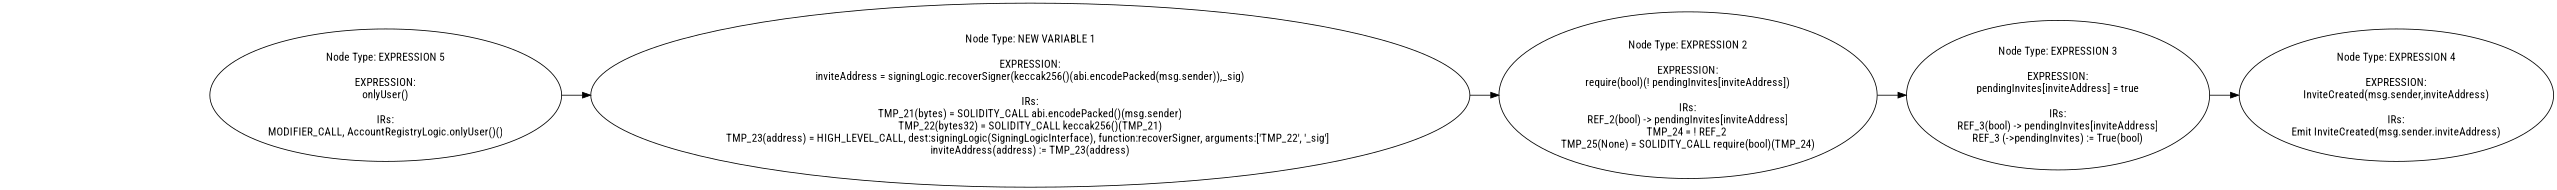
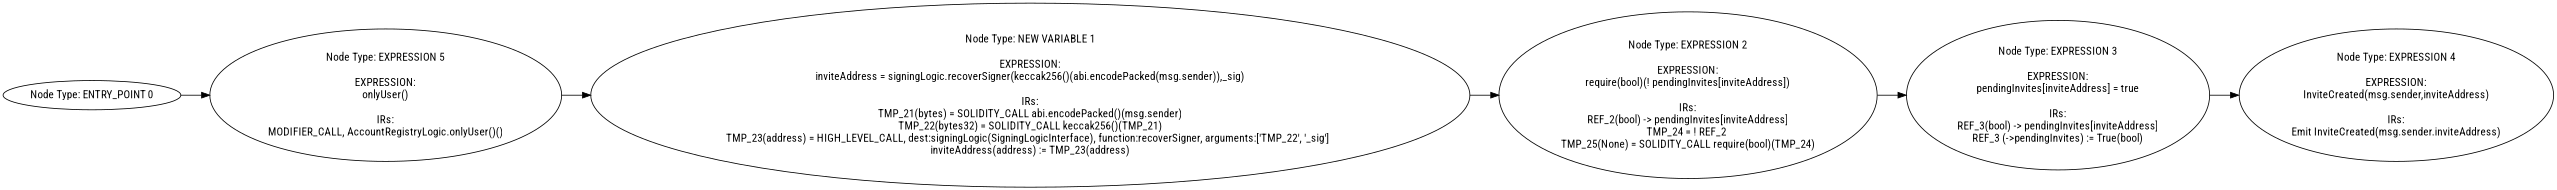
node "Node Type: ENTRY_POINT 0": added
